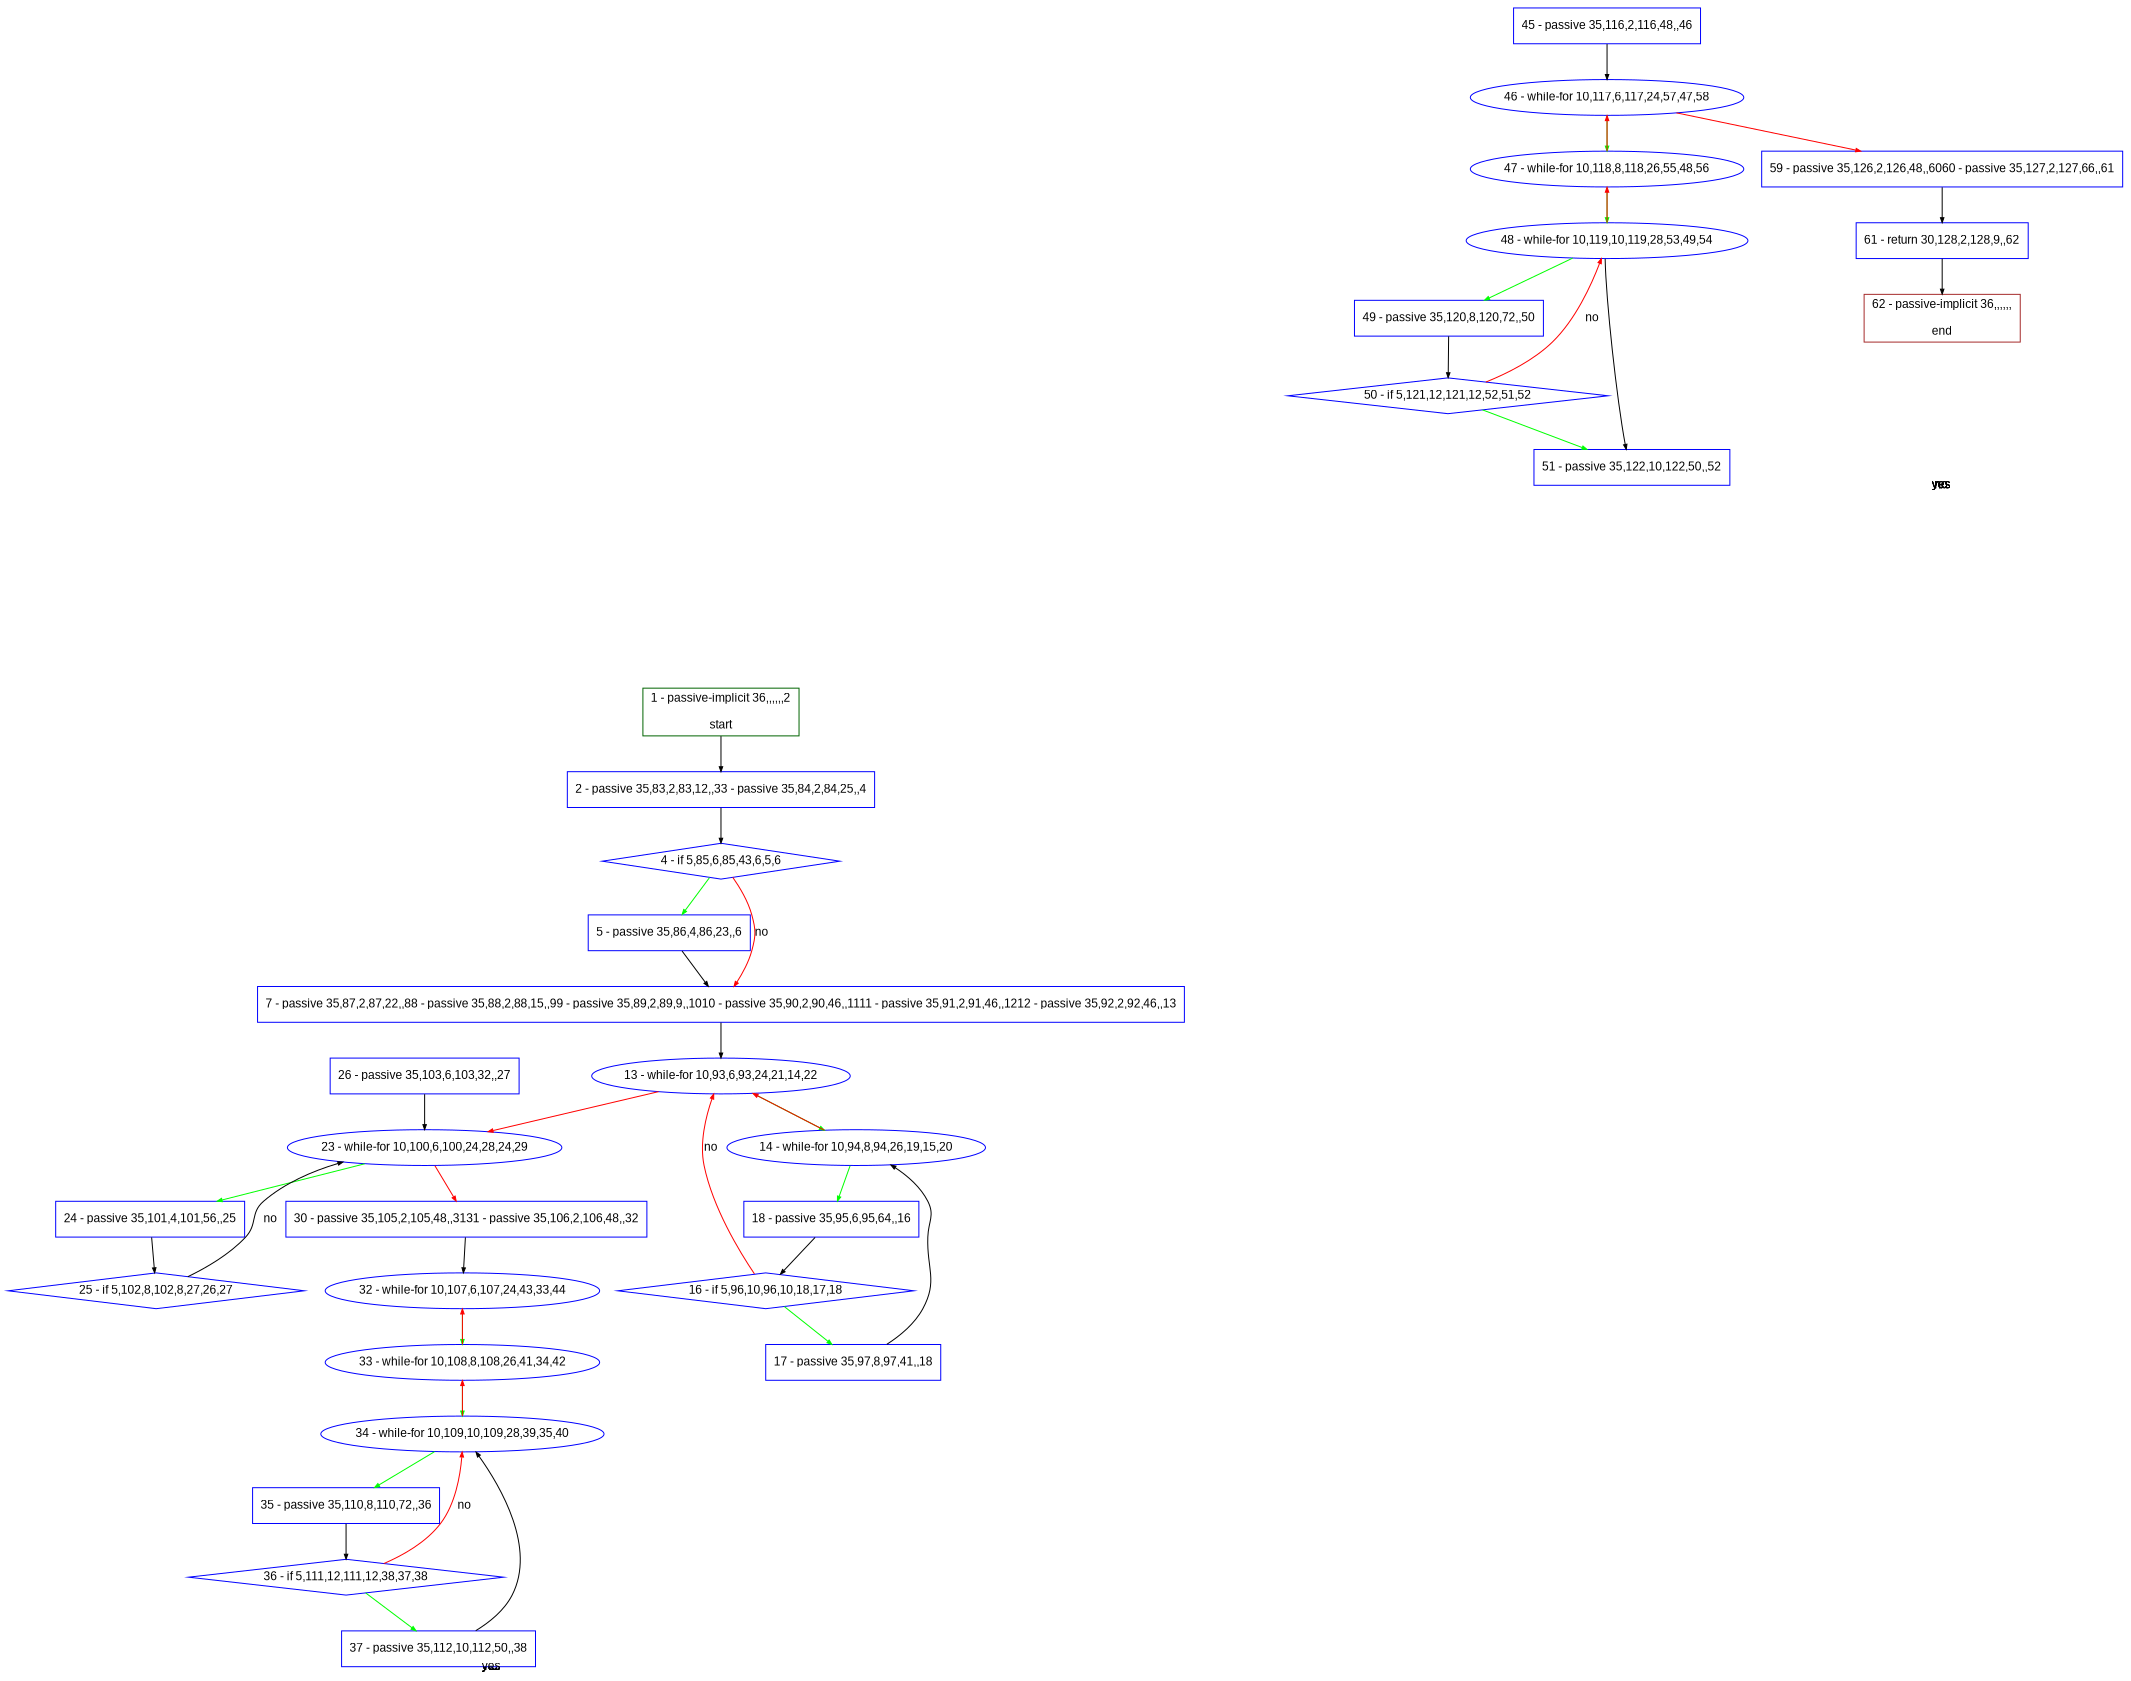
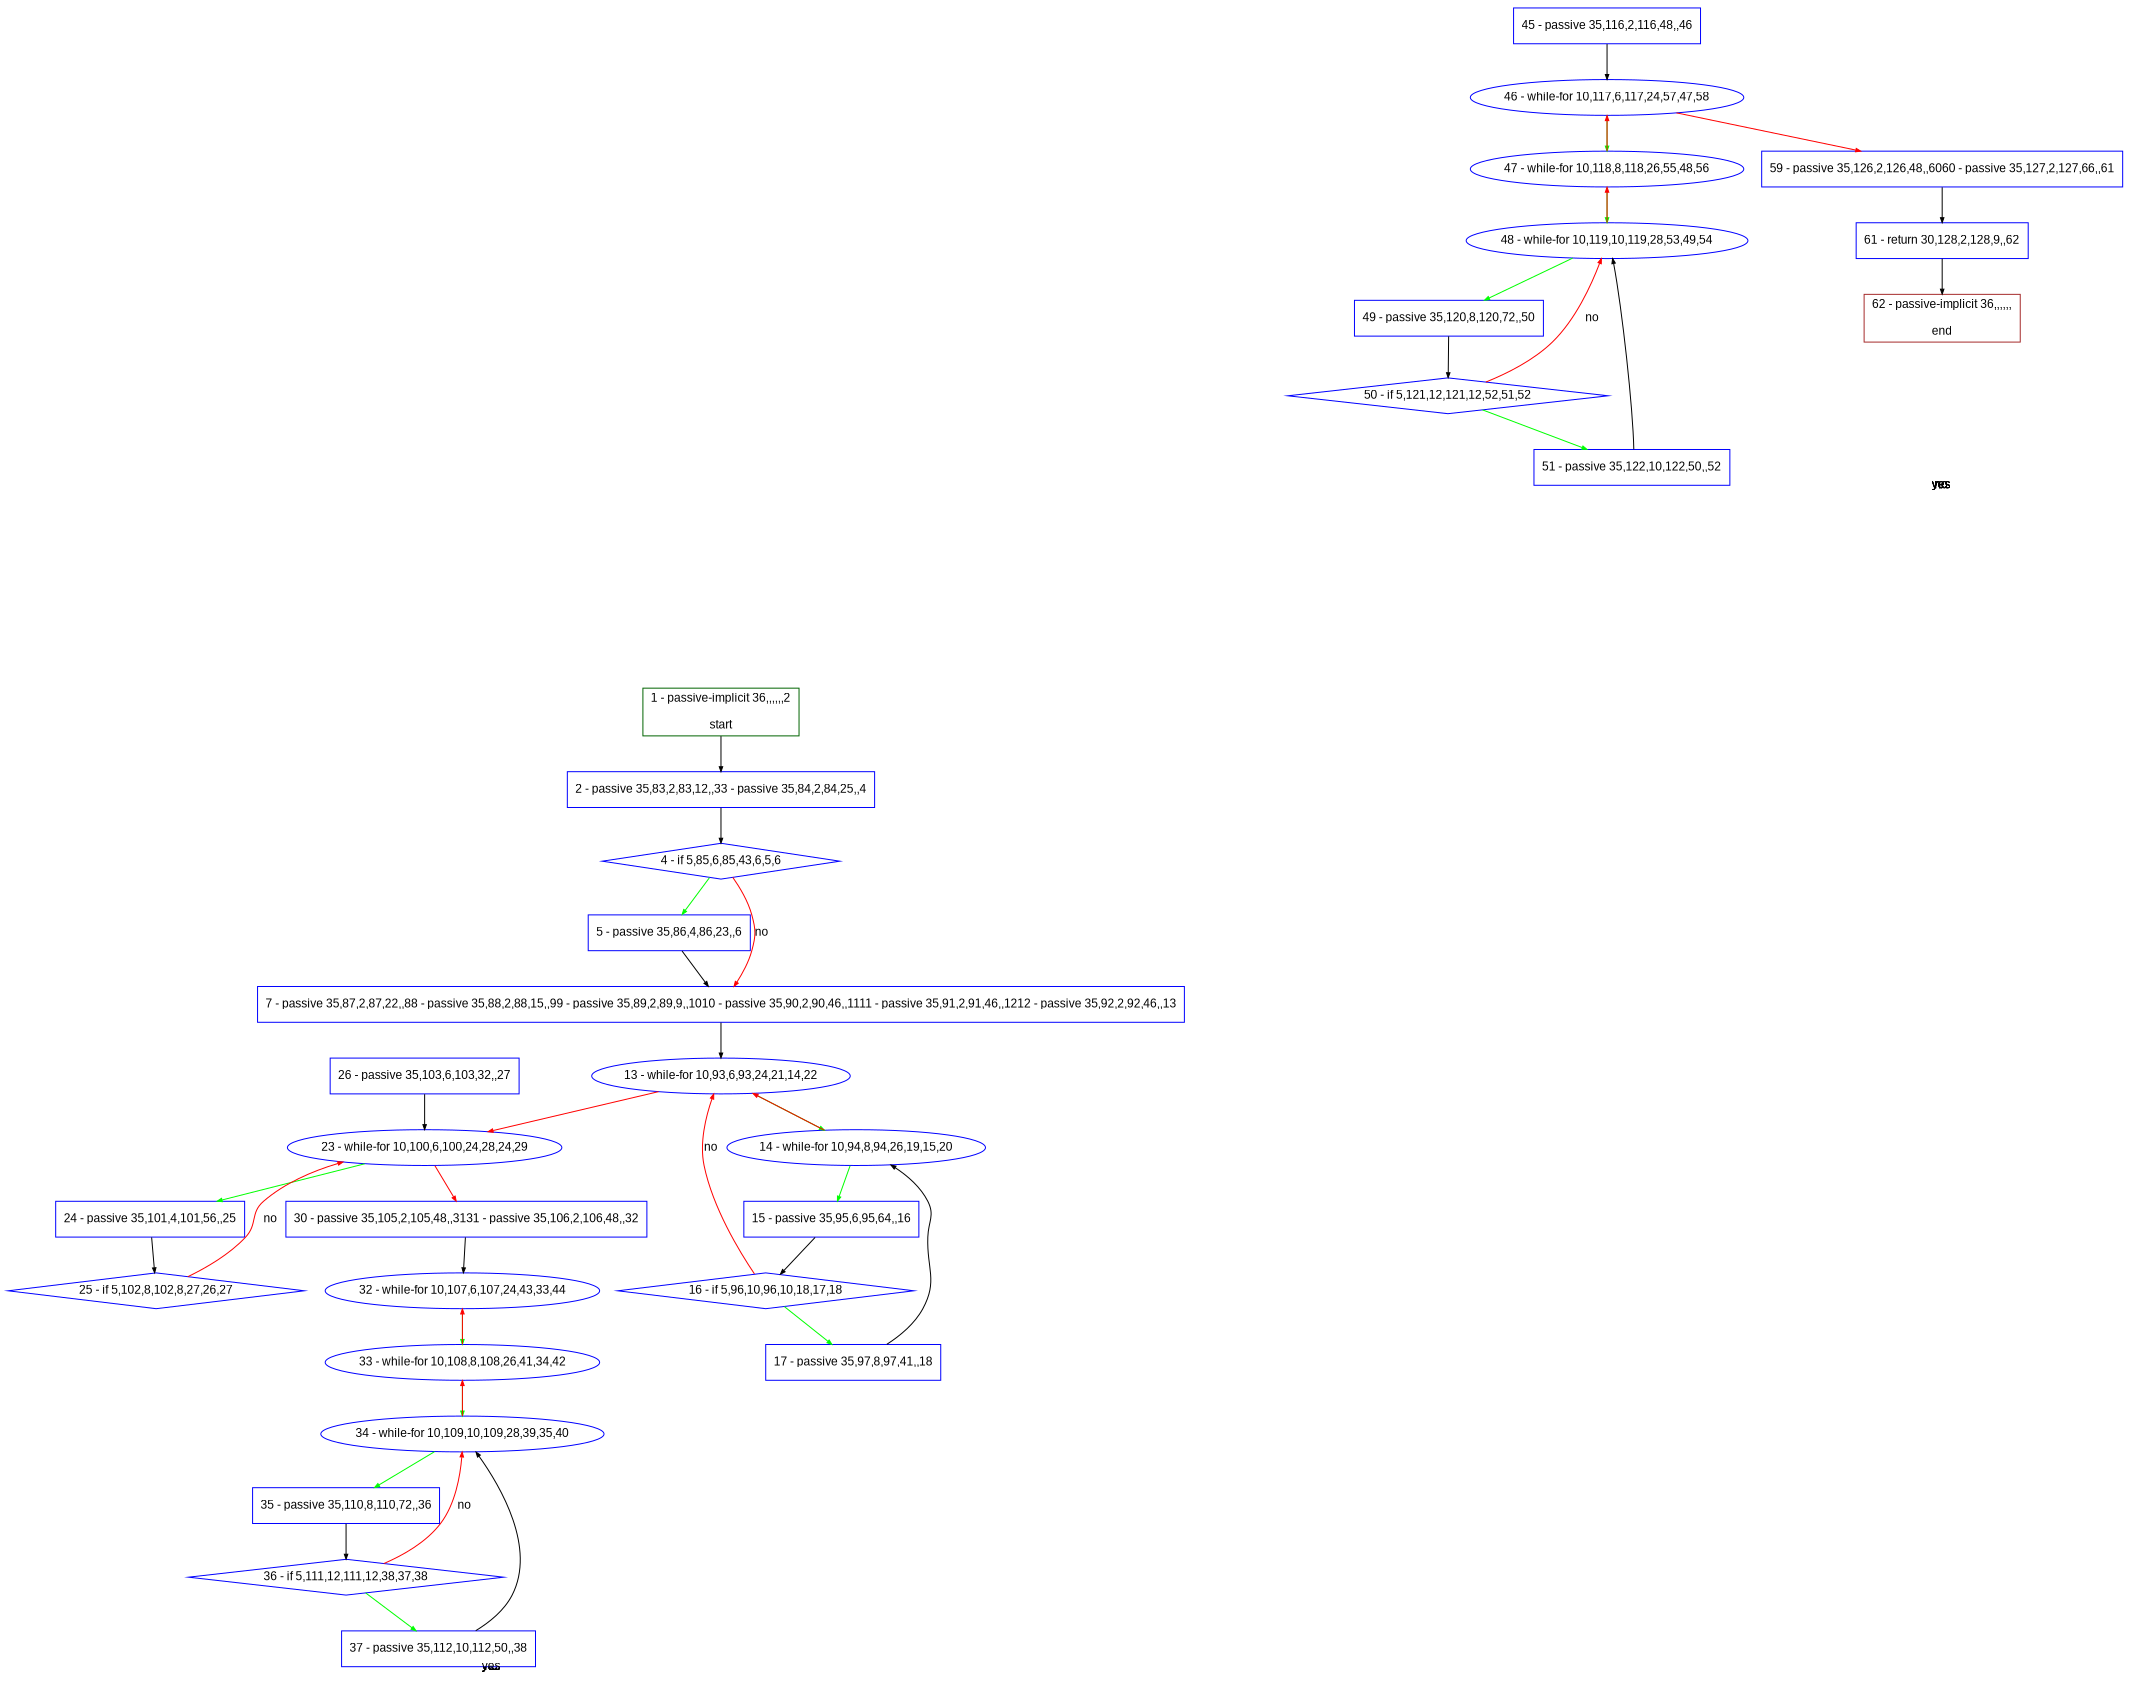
edge "48 - while-for 10,119,10,119,28,53,49,54" -> "51 - passive 35,122,10,122,50,,52": reversed
edge "25 - if 5,102,8,102,8,27,26,27" -> "23 - while-for 10,100,6,100,24,28,24,29": color #000000 -> #ff0000
node "18 - passive 35,95,6,95,64,,16": label "18 - passive 35,95,6,95,64,,16" -> "15 - passive 35,95,6,95,64,,16"
